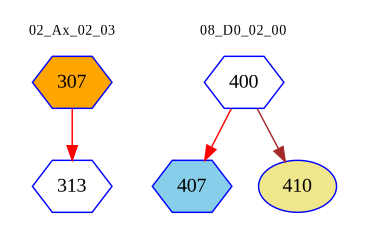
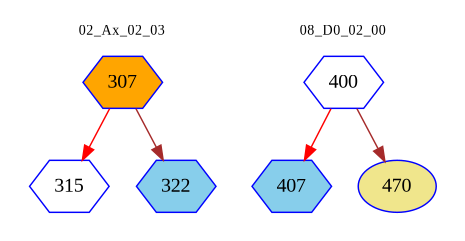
node "313": label "313" -> "315"
node "322": added
node "410": label "410" -> "470"
